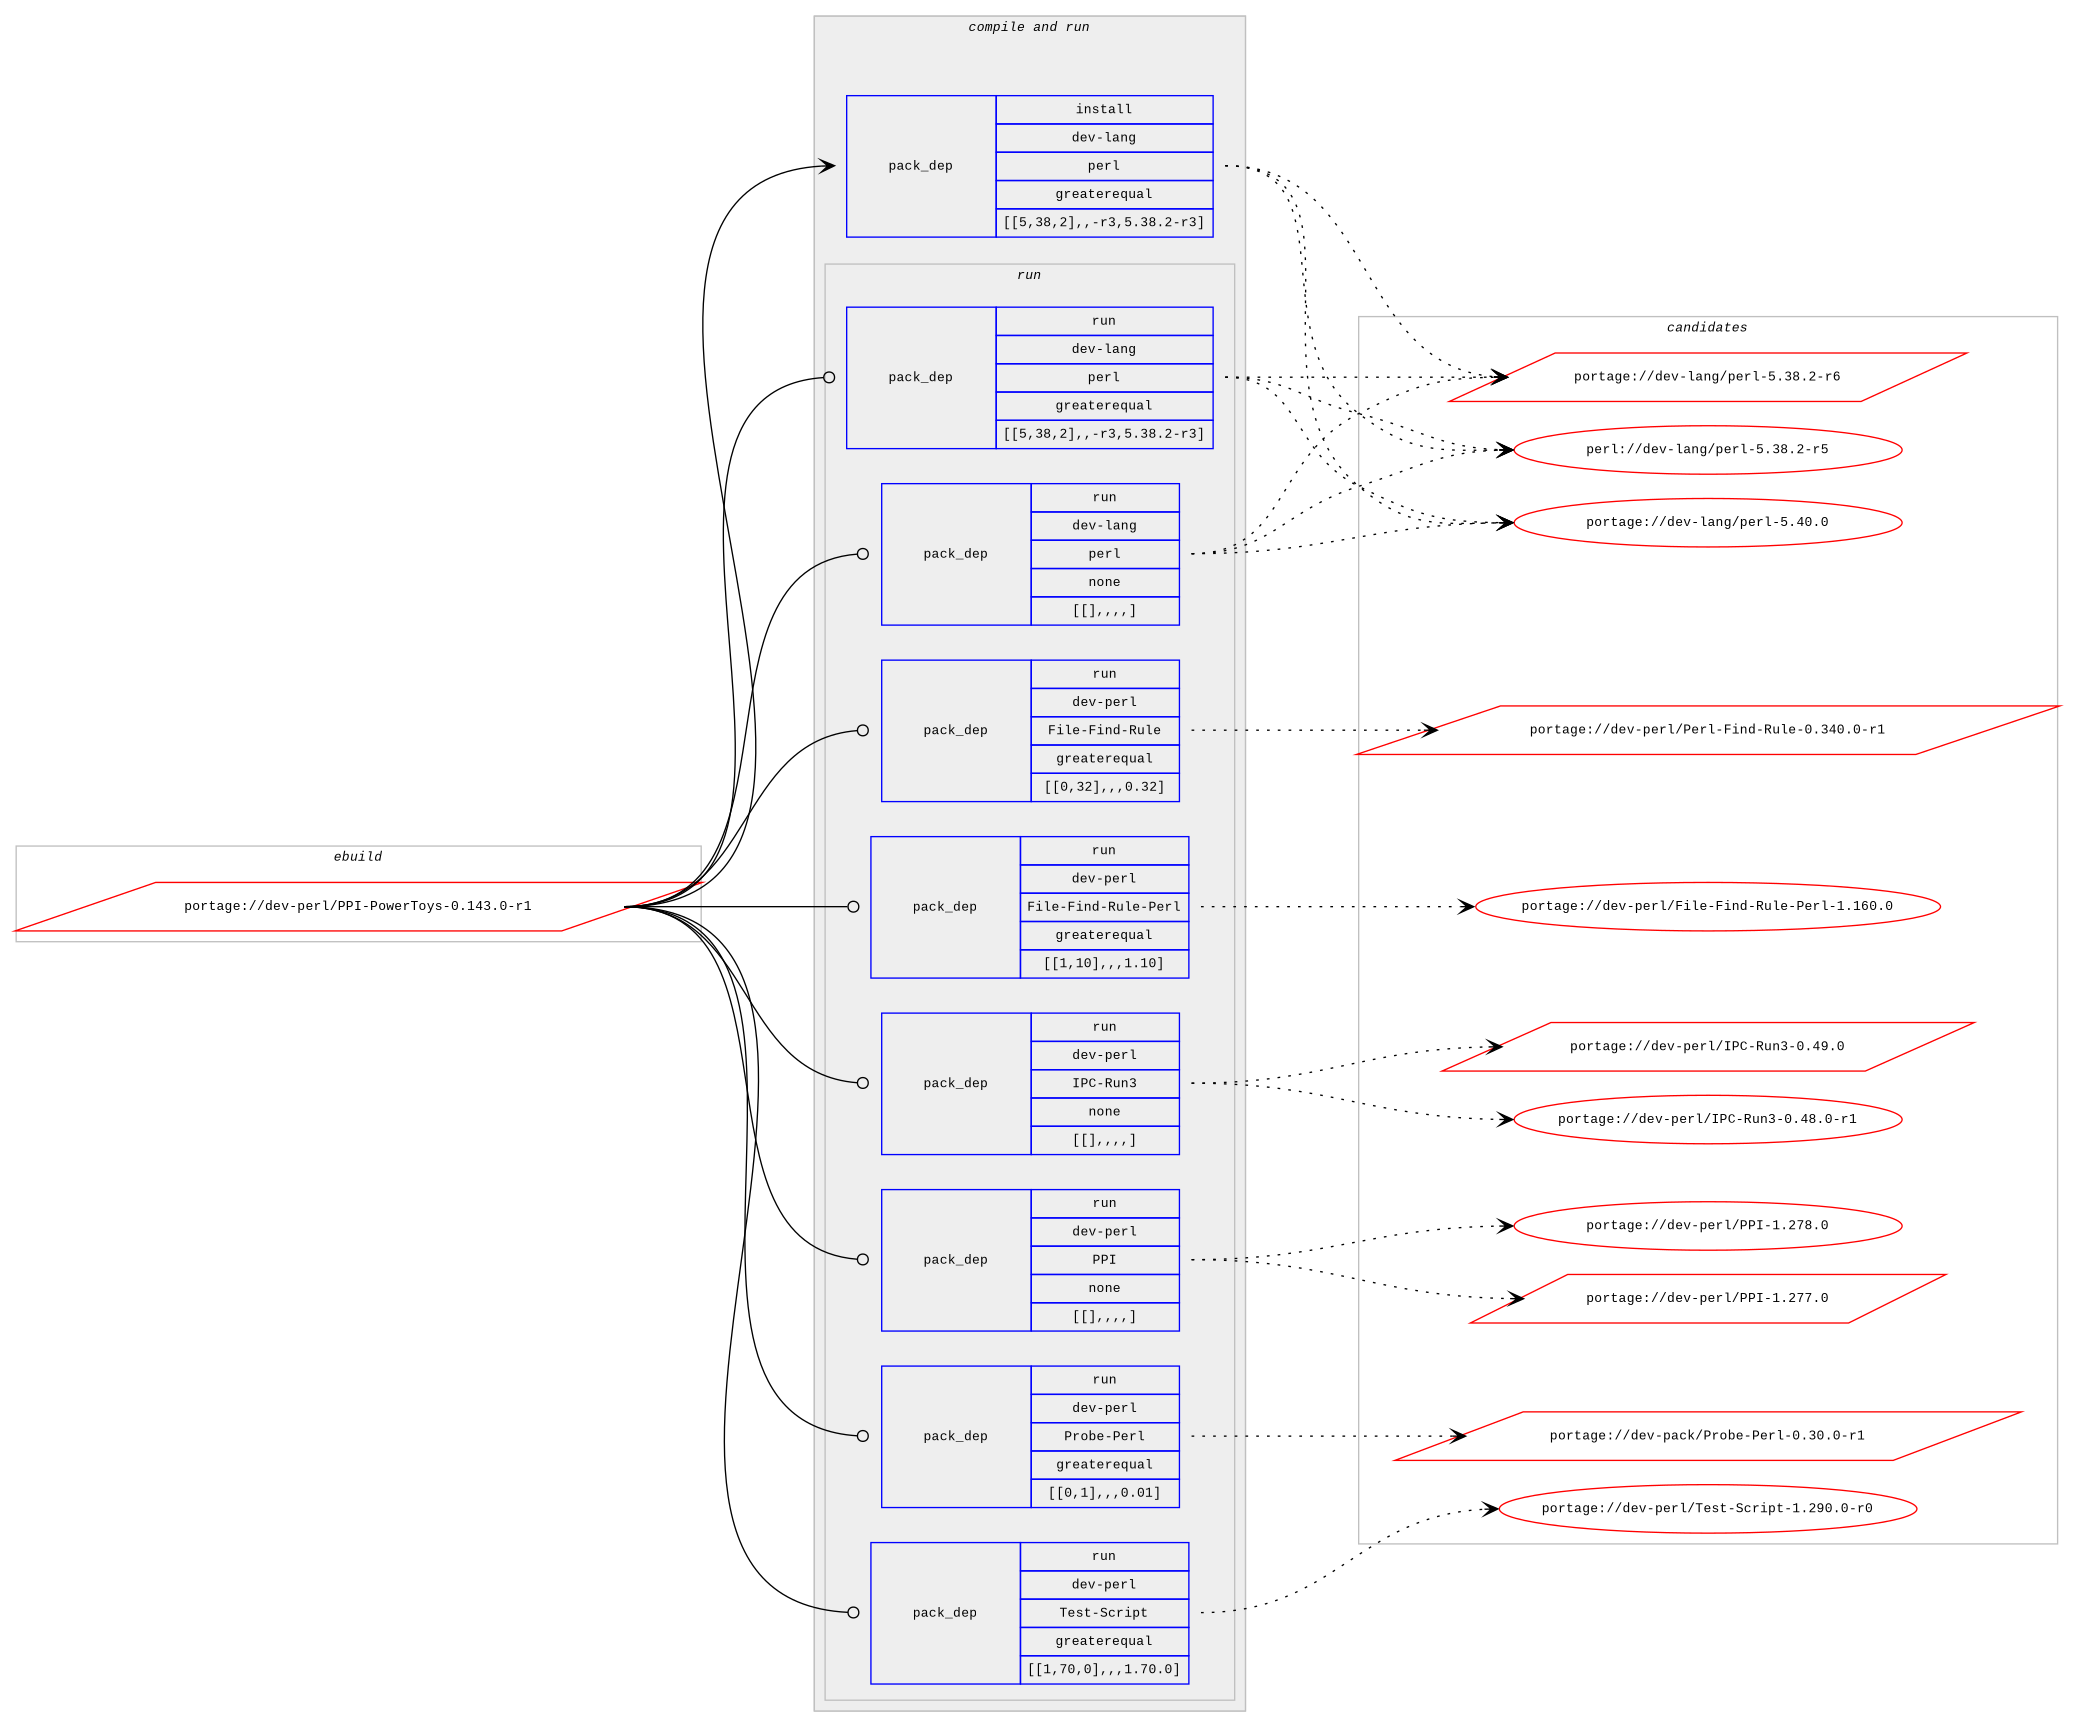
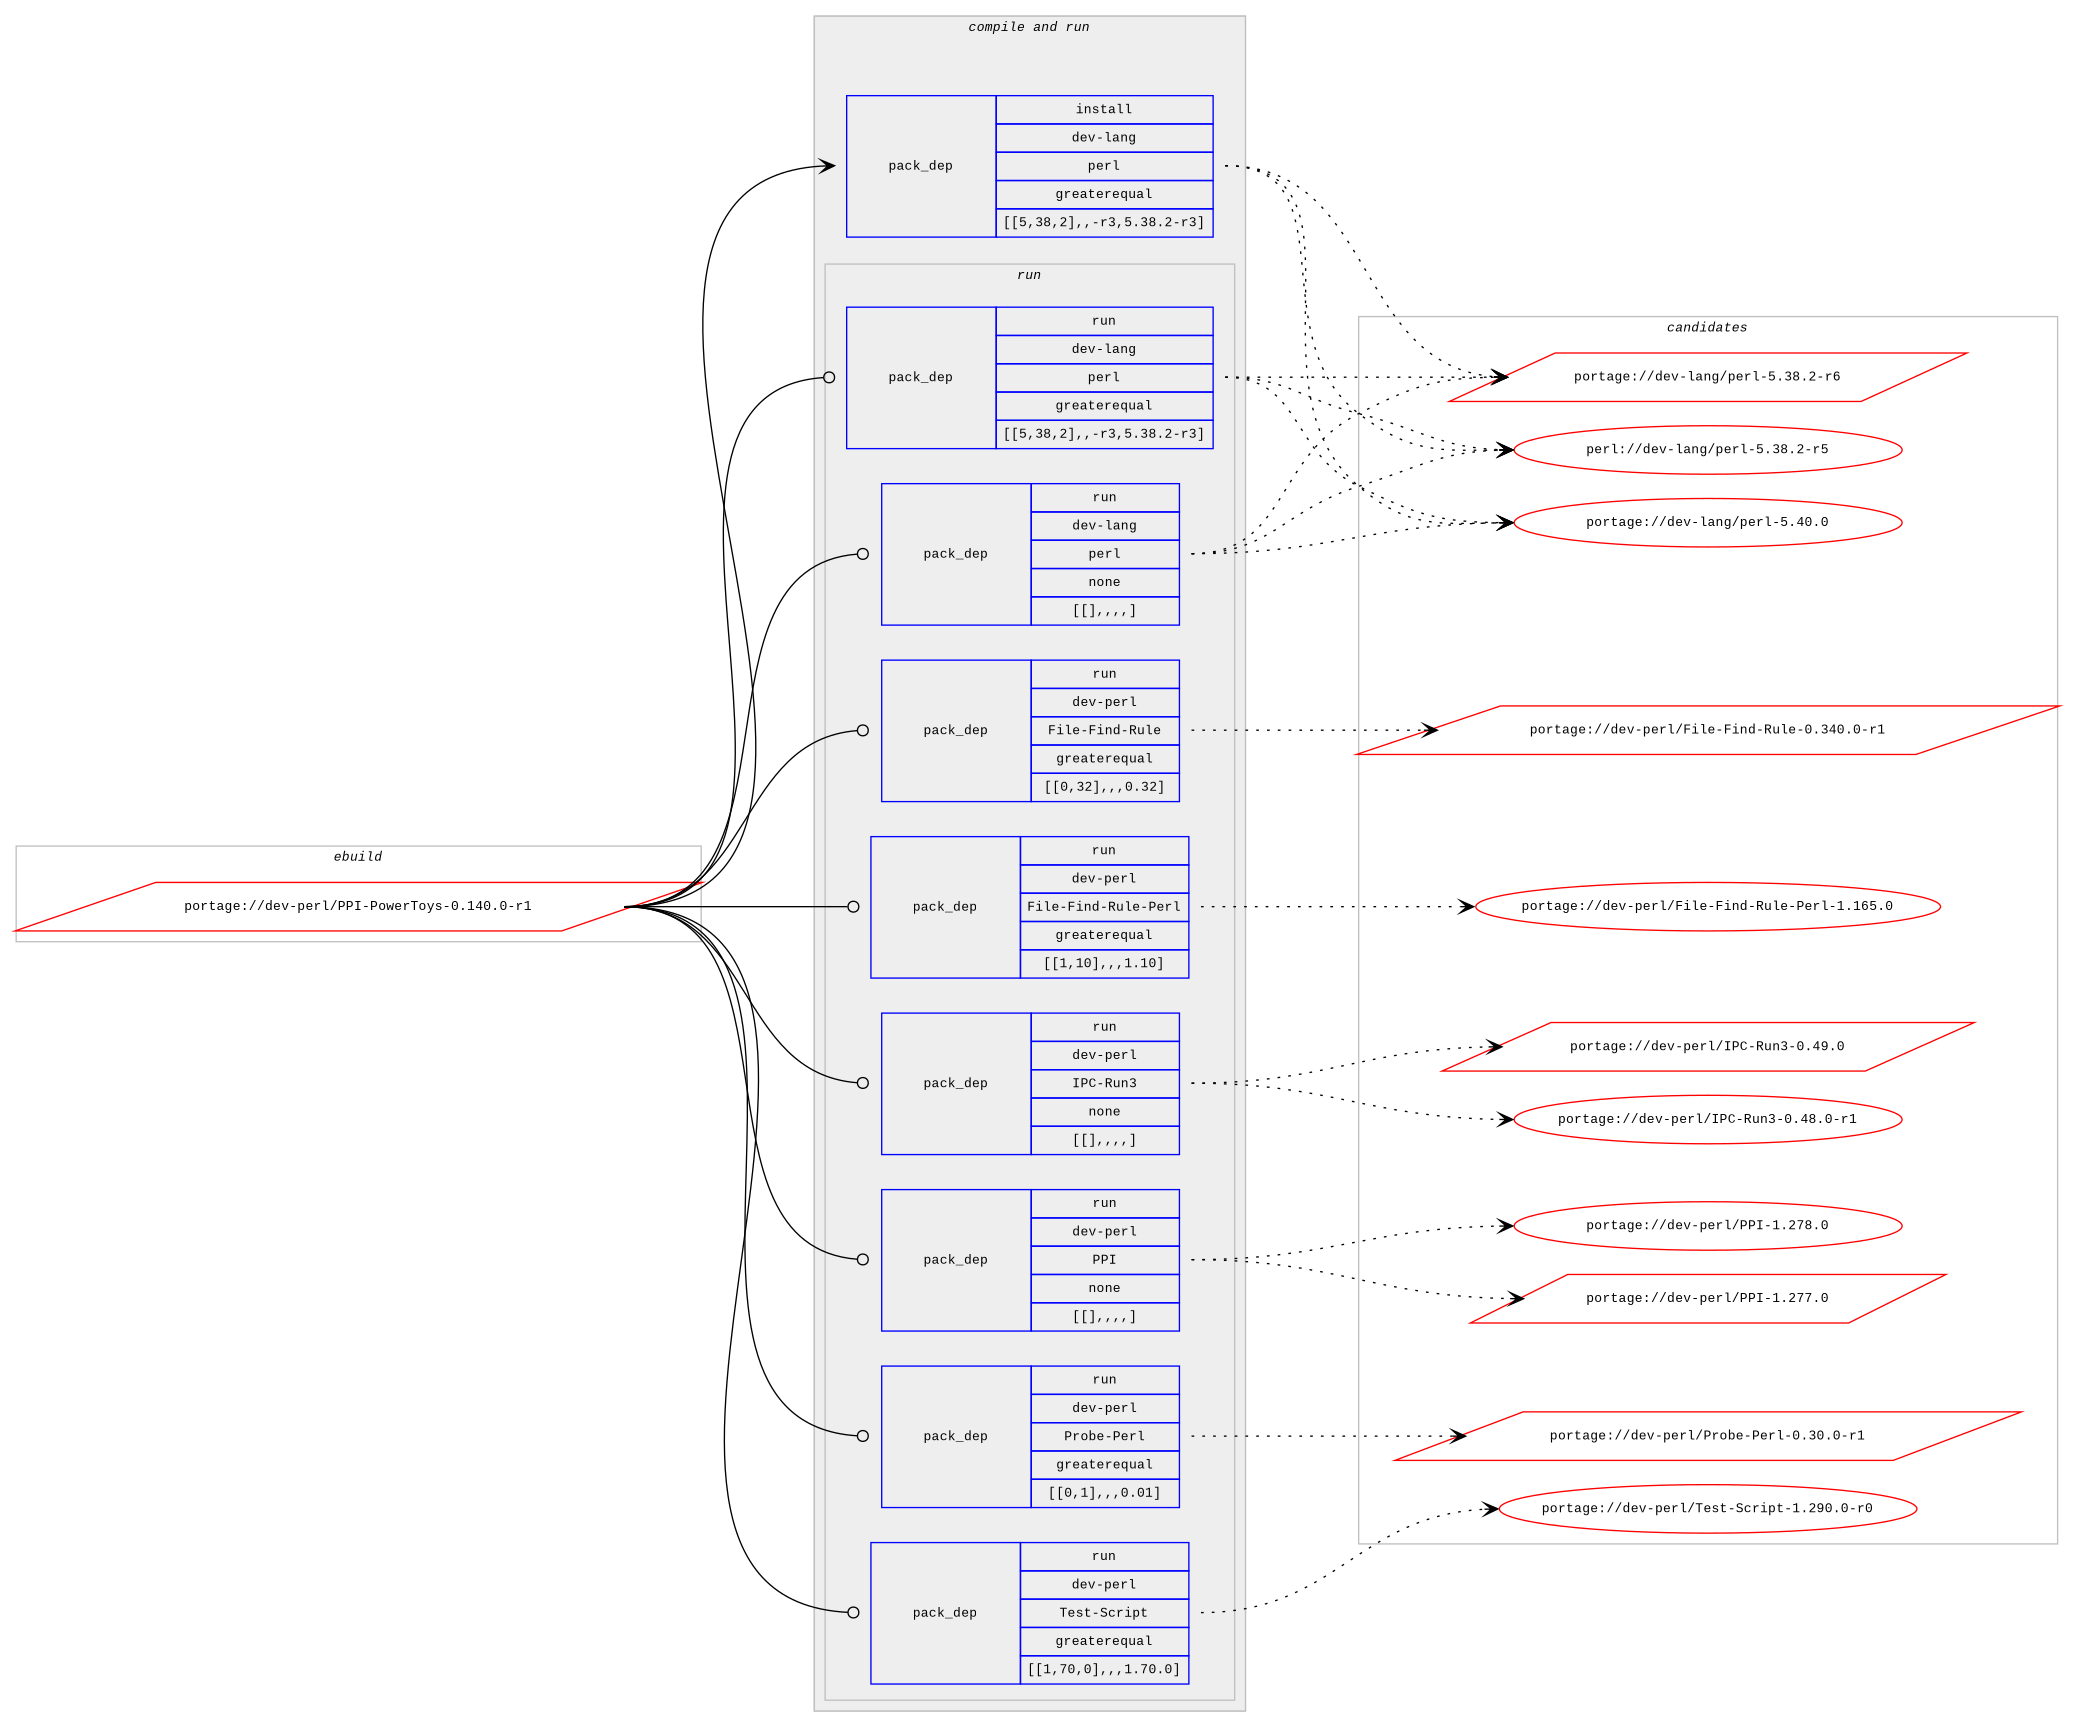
node "portage://dev-perl/Perl-Find-Rule-0.340.0-r1": label "portage://dev-perl/Perl-Find-Rule-0.340.0-r1" -> "portage://dev-perl/File-Find-Rule-0.340.0-r1"
node "portage://dev-perl/PPI-PowerToys-0.143.0-r1": label "portage://dev-perl/PPI-PowerToys-0.143.0-r1" -> "portage://dev-perl/PPI-PowerToys-0.140.0-r1"
node "portage://dev-perl/File-Find-Rule-Perl-1.160.0": label "portage://dev-perl/File-Find-Rule-Perl-1.160.0" -> "portage://dev-perl/File-Find-Rule-Perl-1.165.0"
node "portage://dev-pack/Probe-Perl-0.30.0-r1": label "portage://dev-pack/Probe-Perl-0.30.0-r1" -> "portage://dev-perl/Probe-Perl-0.30.0-r1"
